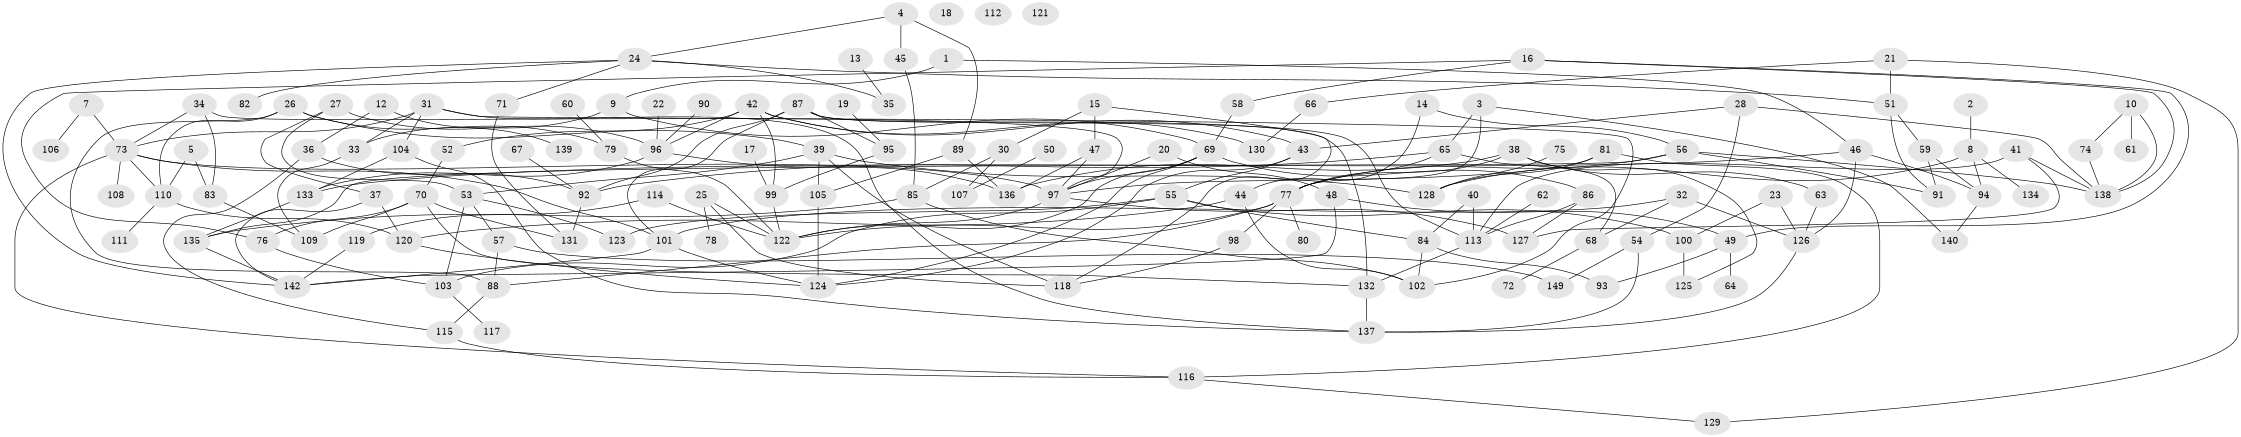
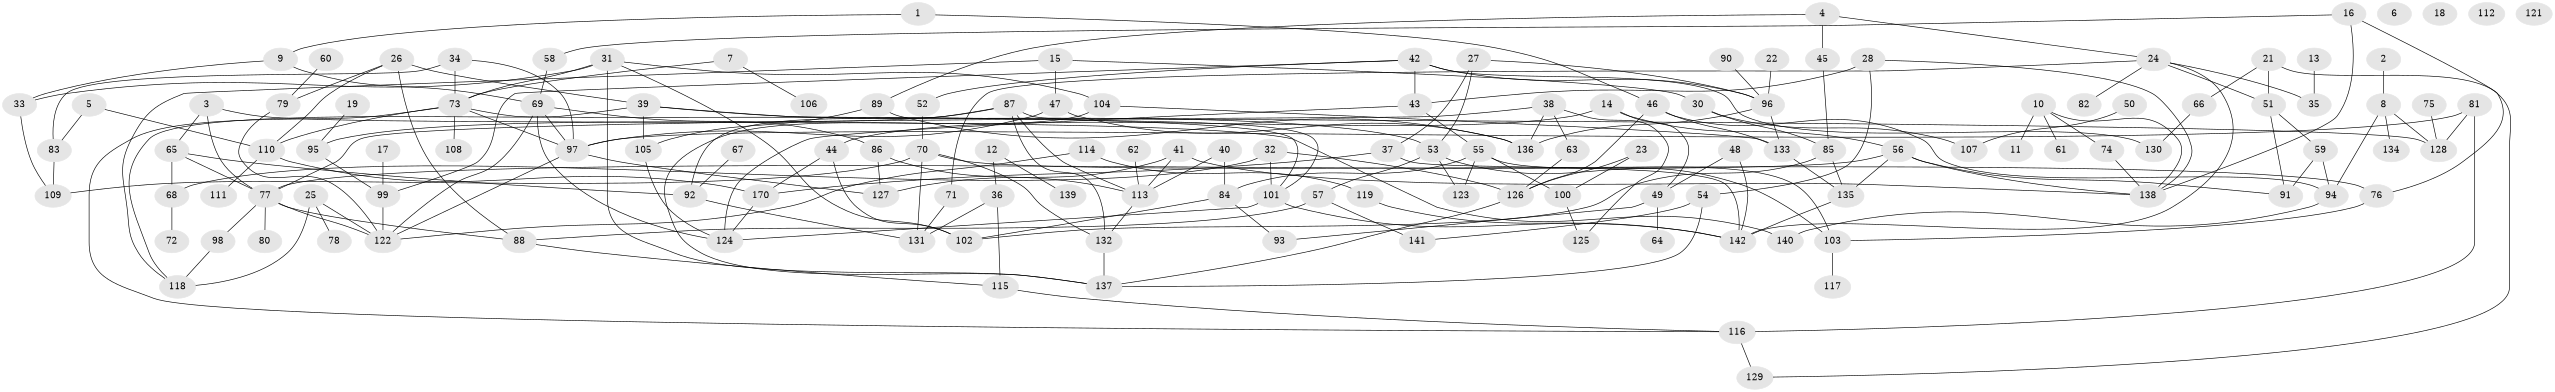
node "6": added
edge "16" -- "49": now "14" -- "49"
node "20": removed
node "11": added
edge "36" -- "92": now "36" -- "131"
node "120": label "120" -> "170"
node "149": label "149" -> "141"
